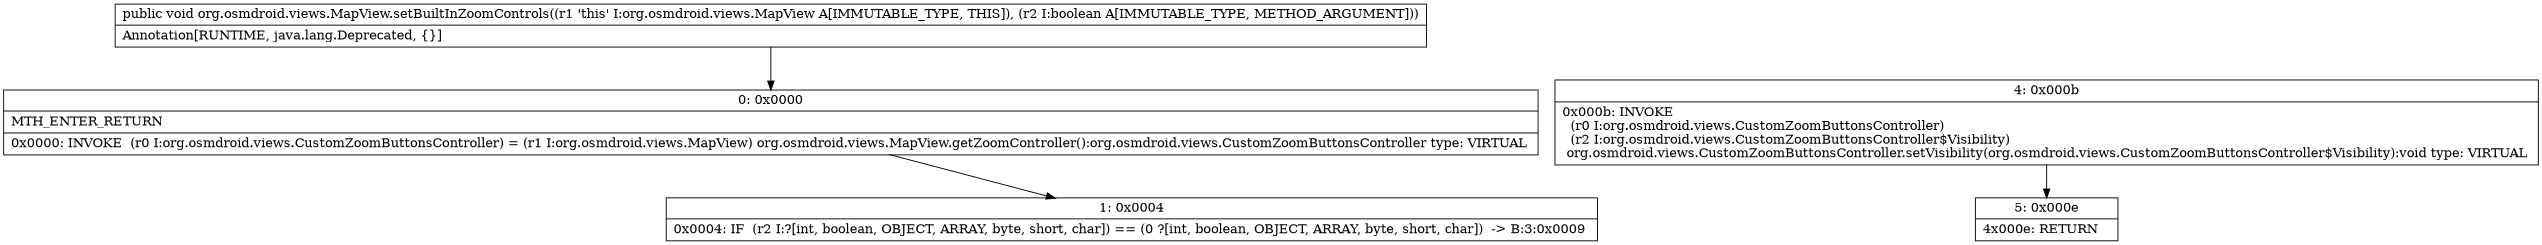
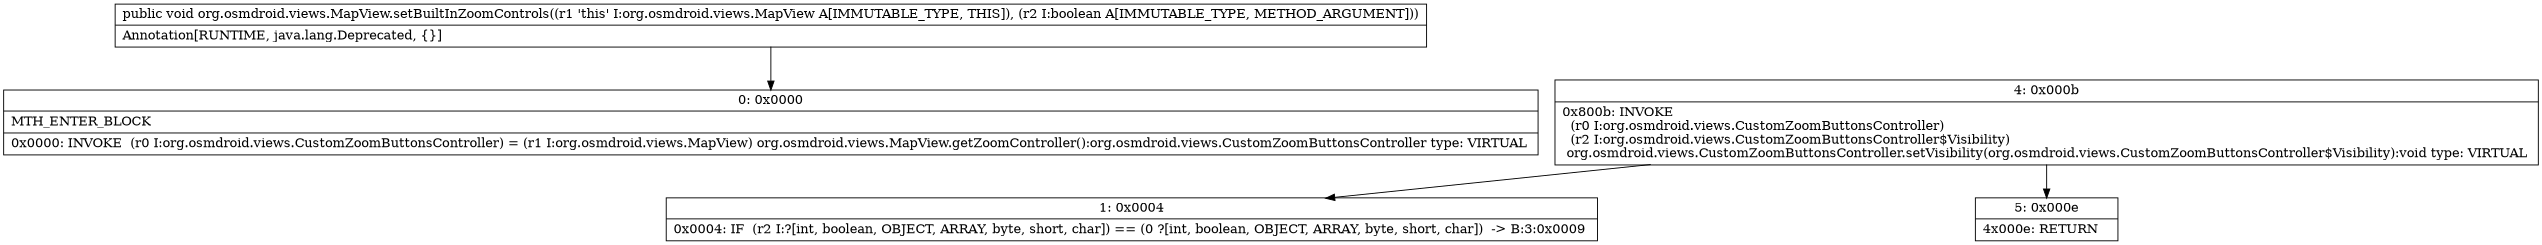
node "4: 0x000b": text "0x000b: INVOKE" -> "0x800b: INVOKE"
node "0: 0x0000": text "MTH_ENTER_RETURN" -> "MTH_ENTER_BLOCK"
edge "0: 0x0000" -> "1: 0x0004": now "4: 0x000b" -> "1: 0x0004"
